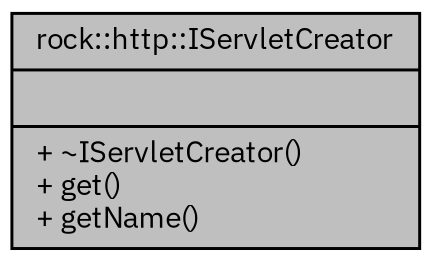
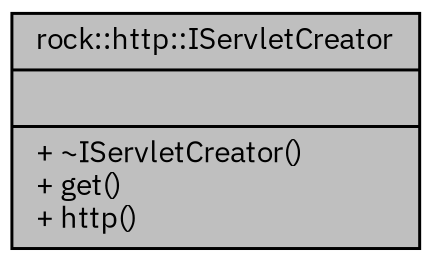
node "rock::http::IServletCreator": text "+ getName()" -> "+ http()"
